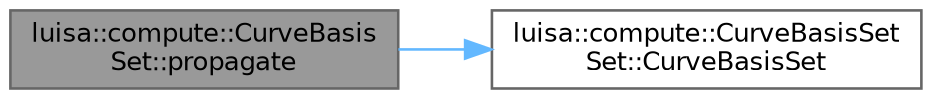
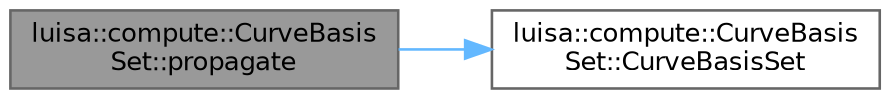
node "luisa::compute::CurveBasisSet Set::CurveBasisSet": label "luisa::compute::CurveBasisSet Set::CurveBasisSet" -> "luisa::compute::CurveBasis Set::CurveBasisSet"
